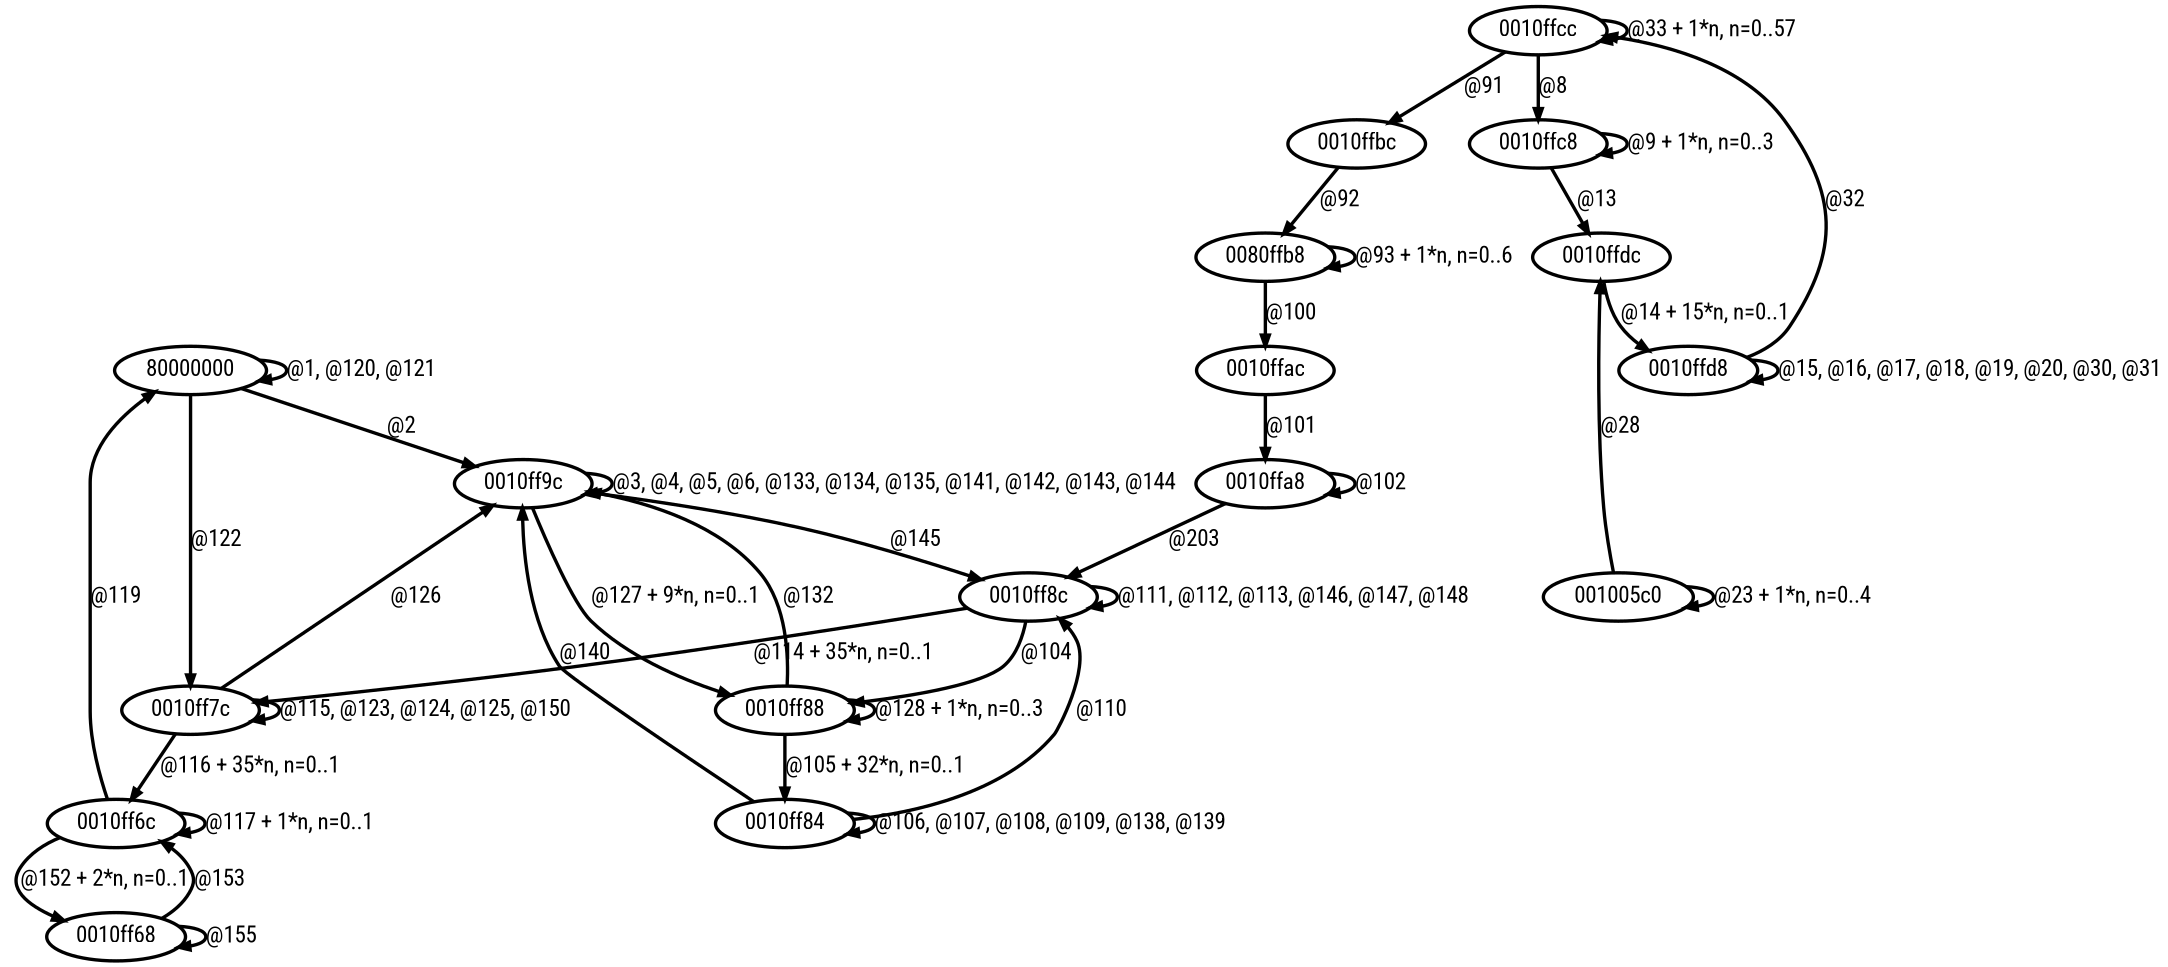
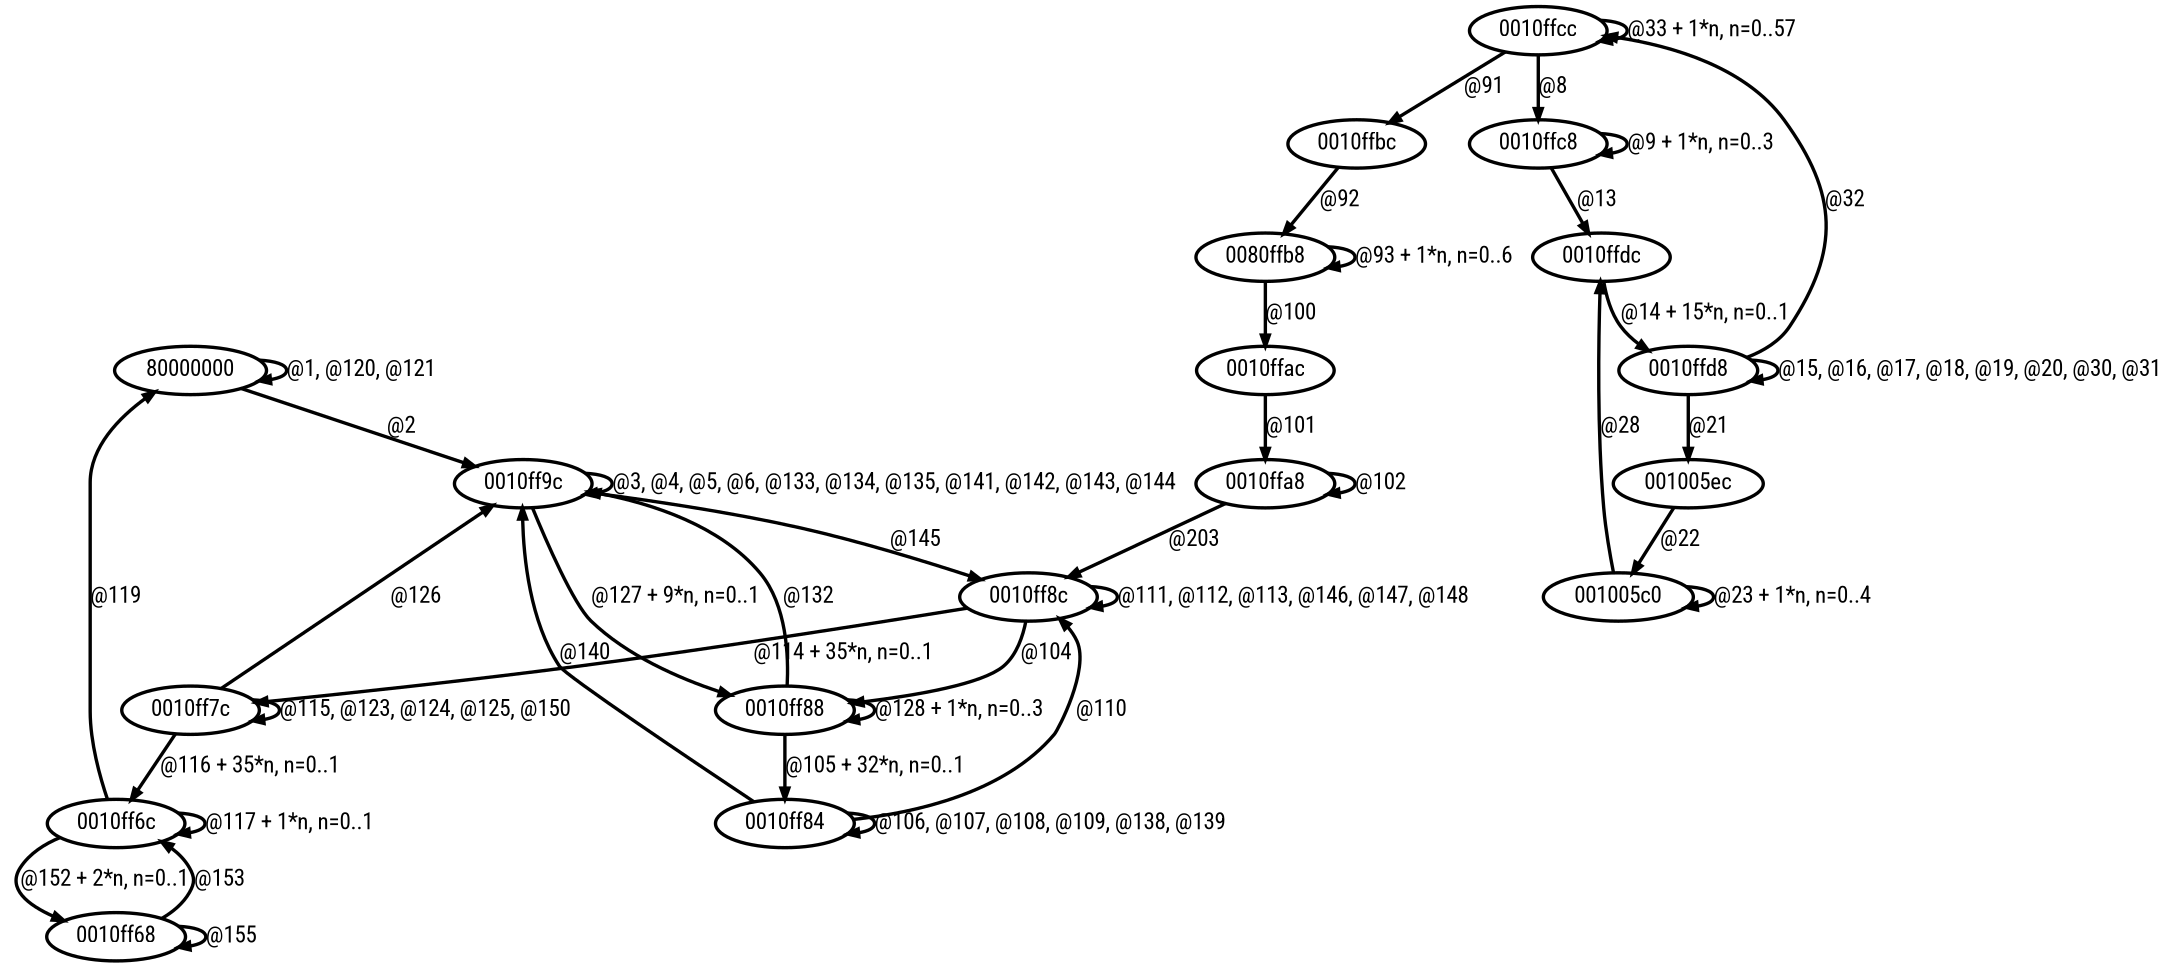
node "001005ec": added
edge "80000000" -> "0010ff7c": removed, label "@122"
